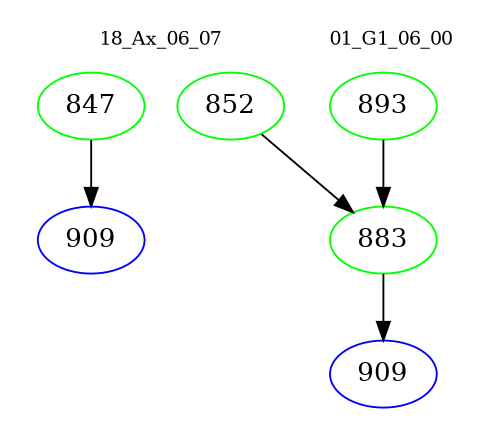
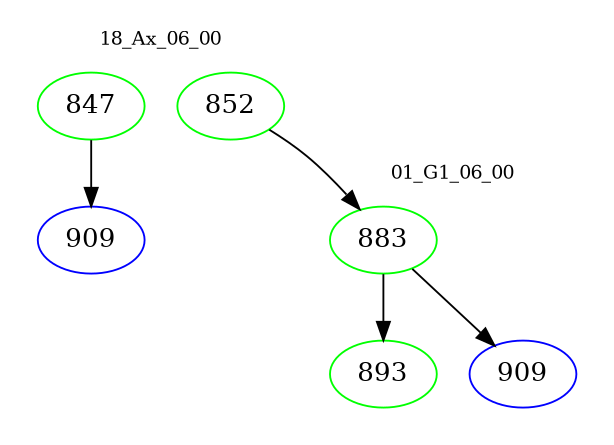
cluster "18_Ax_06_07": label "18_Ax_06_07" -> "18_Ax_06_00"
edge "893" -> "883": reversed
